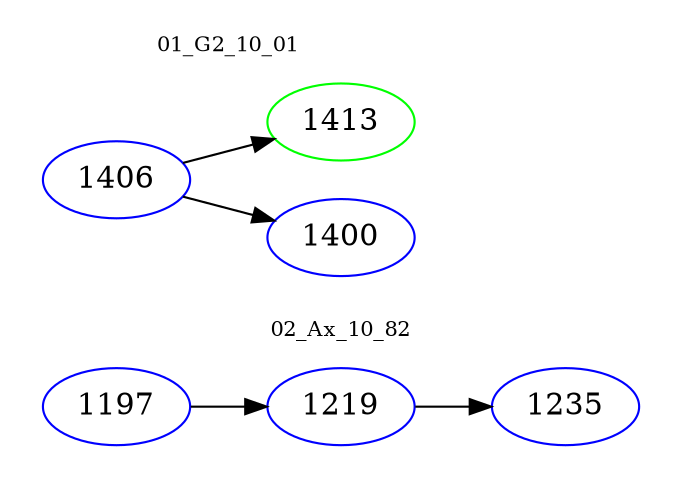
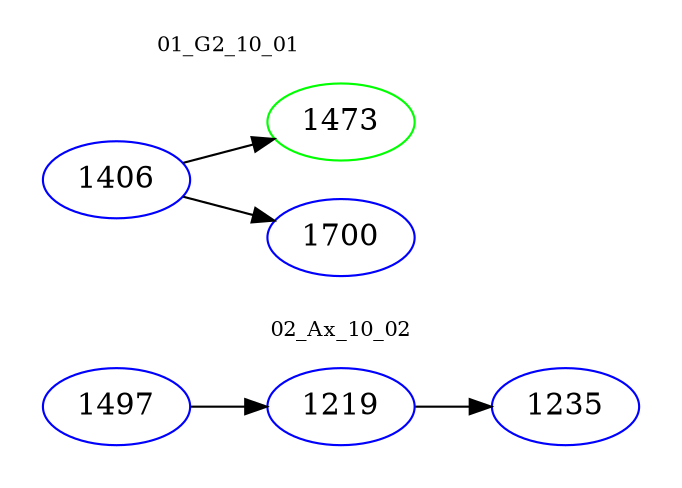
node "1413": label "1413" -> "1473"
node "1400": label "1400" -> "1700"
cluster "02_Ax_10_82": label "02_Ax_10_82" -> "02_Ax_10_02"
node "1197": label "1197" -> "1497"
